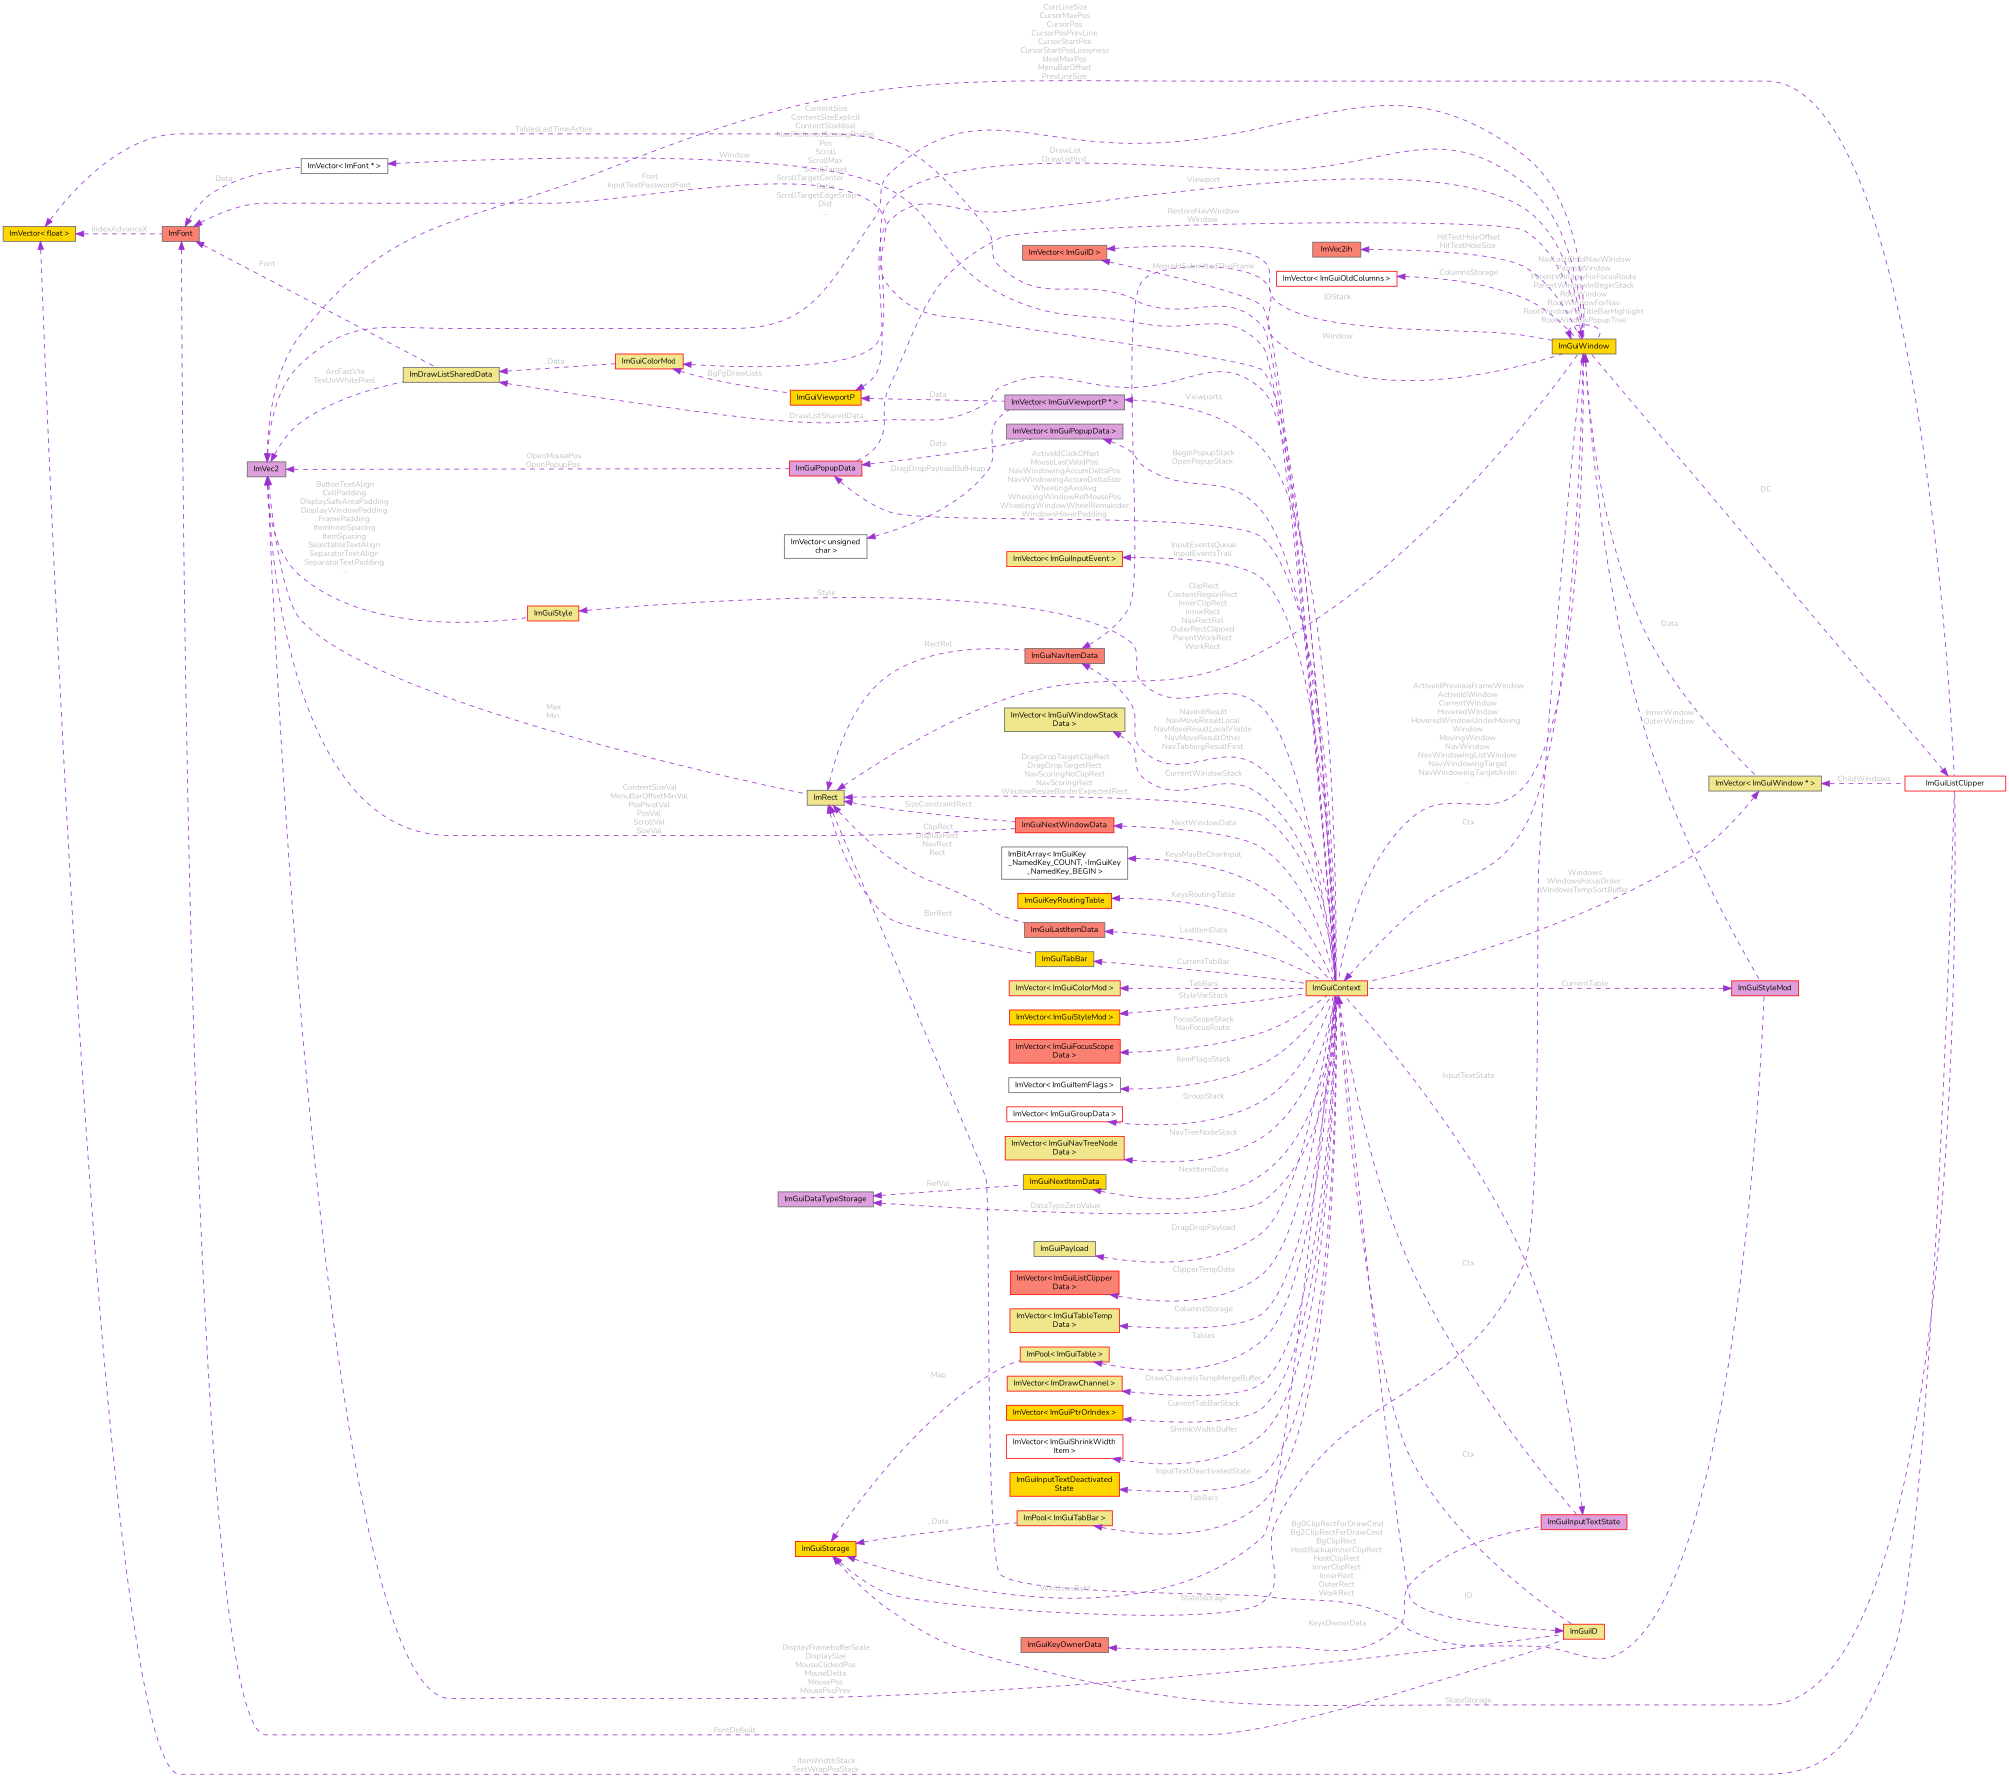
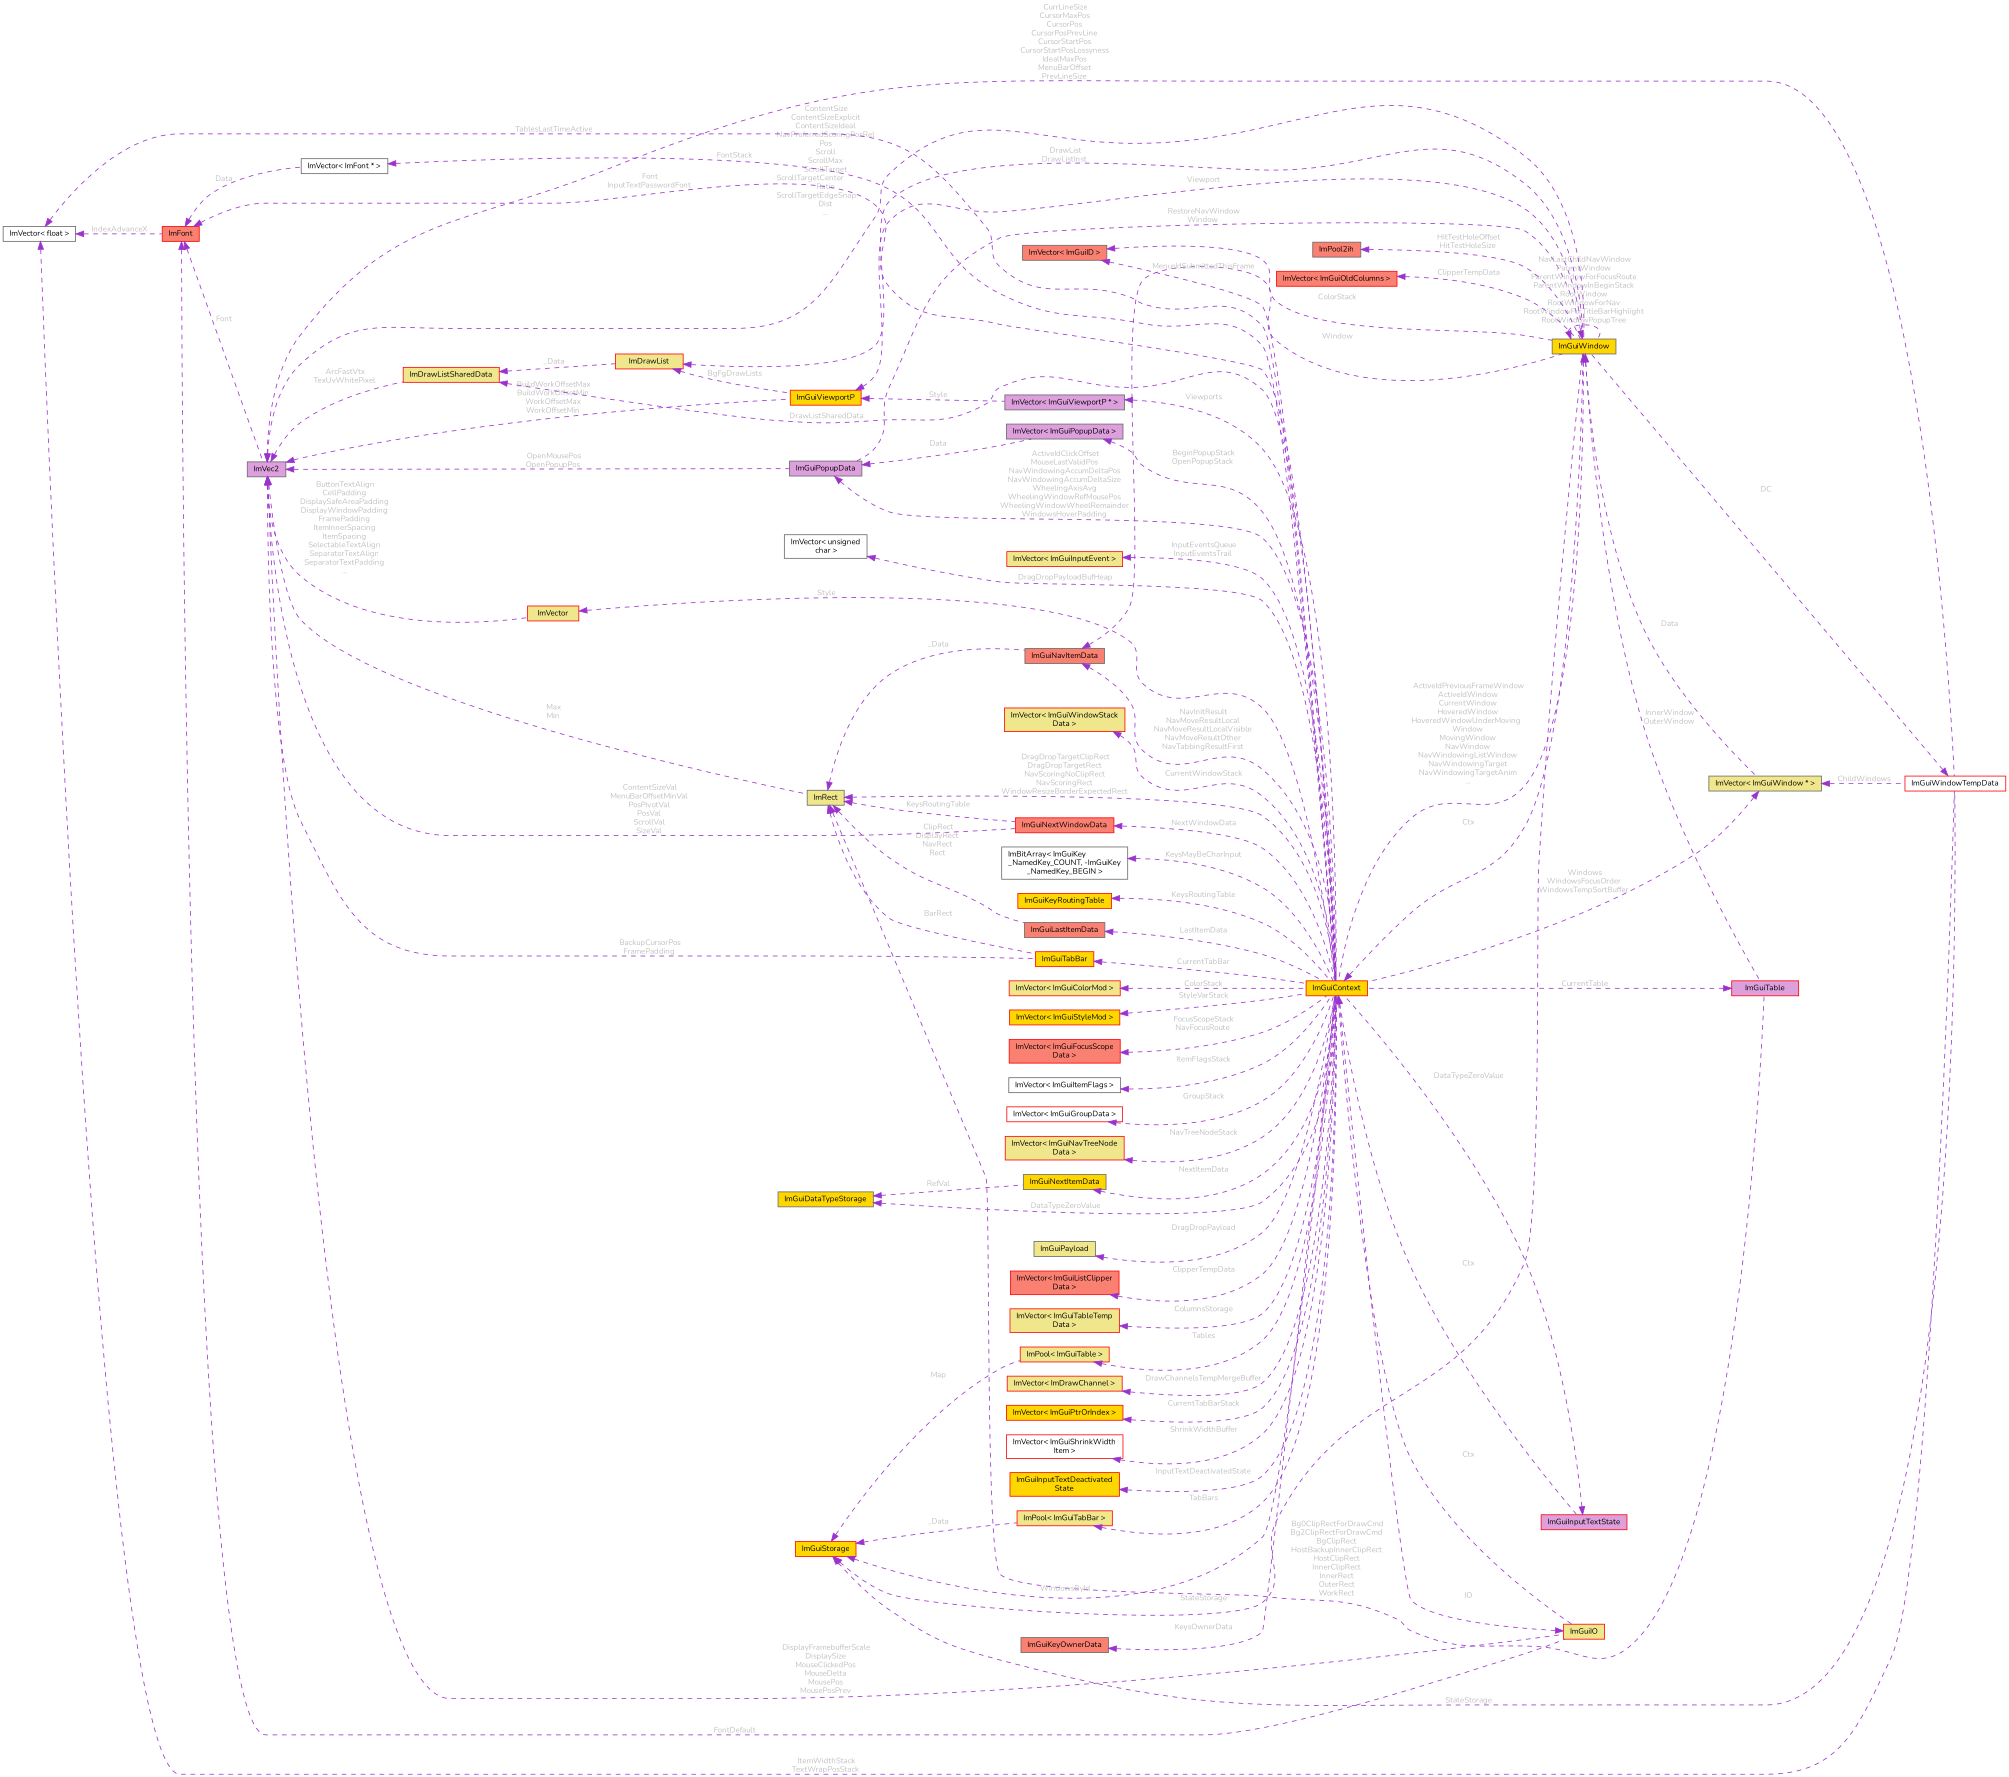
edge "ImGuiContext" -> "ImVector< ImFont * >": label " Window" -> " FontStack"
node "ImVector< float >": fillcolor gold -> white
node "ImFont": color gray40 -> red
node "ImVec2ih": label "ImVec2ih" -> "ImPool2ih"
edge "ImGuiWindow" -> "ImVector< ImGuiOldColumns >": label " ColumnsStorage" -> " ClipperTempData"
node "ImVector< ImGuiOldColumns >": fillcolor white -> salmon
edge "ImGuiWindow" -> "ImVector< ImGuiID >": label " IDStack" -> " ColorStack"
edge "ImDrawListSharedData" -> "ImFont": now "ImVec2" -> "ImFont"
node "ImGuiColorMod": label "ImGuiColorMod" -> "ImDrawList"
node "ImDrawListSharedData": color gray40 -> red
edge "ImVector< ImGuiViewportP * >" -> "ImGuiViewportP": label " Data" -> " Style"
edge "ImGuiViewportP" -> "ImVec2": added, label "BuildWorkOffsetMax BuildWorkOffsetMin WorkOffsetMax WorkOffsetMin"
node "ImGuiPopupData": color red -> gray40
edge "ImVector< ImGuiViewportP * >" -> "ImVector< unsigned char >": now "ImGuiContext" -> "ImVector< unsigned char >"
node "ImGuiStyle": label "ImGuiStyle" -> "ImVector"
edge "ImGuiNavItemData" -> "ImRect": label " RectRel" -> " _Data"
edge "ImGuiWindow" -> "ImRect": removed, label "ClipRect ContentRegionRect InnerClipRect InnerRect NavRectRel OuterRectClipped ParentWorkRect WorkRect"
node "ImVector< ImGuiWindowStack Data >": color gray40 -> red
node "ImGuiListClipper": label "ImGuiListClipper" -> "ImGuiWindowTempData"
edge "ImGuiNextWindowData" -> "ImRect": label " SizeConstraintRect" -> " KeysRoutingTable"
edge "ImGuiTabBar" -> "ImVec2": added, label "BackupCursorPos FramePadding"
node "ImGuiTabBar": color gray40 -> red
edge "ImGuiContext" -> "ImVector< ImGuiColorMod >": label " TabBars" -> " ColorStack"
node "ImGuiContext": fillcolor khaki -> gold
node "ImGuiStyleMod": label "ImGuiStyleMod" -> "ImGuiTable"
edge "ImGuiContext" -> "ImGuiInputTextState": label " InputTextState" -> " DataTypeZeroValue"
node "ImGuiDataTypeStorage": fillcolor plum -> gold
node "ImGuiID": label "ImGuiID" -> "ImGuiIO"
edge "ImGuiInputTextState" -> "ImGuiKeyOwnerData": now "ImGuiContext" -> "ImGuiKeyOwnerData"
